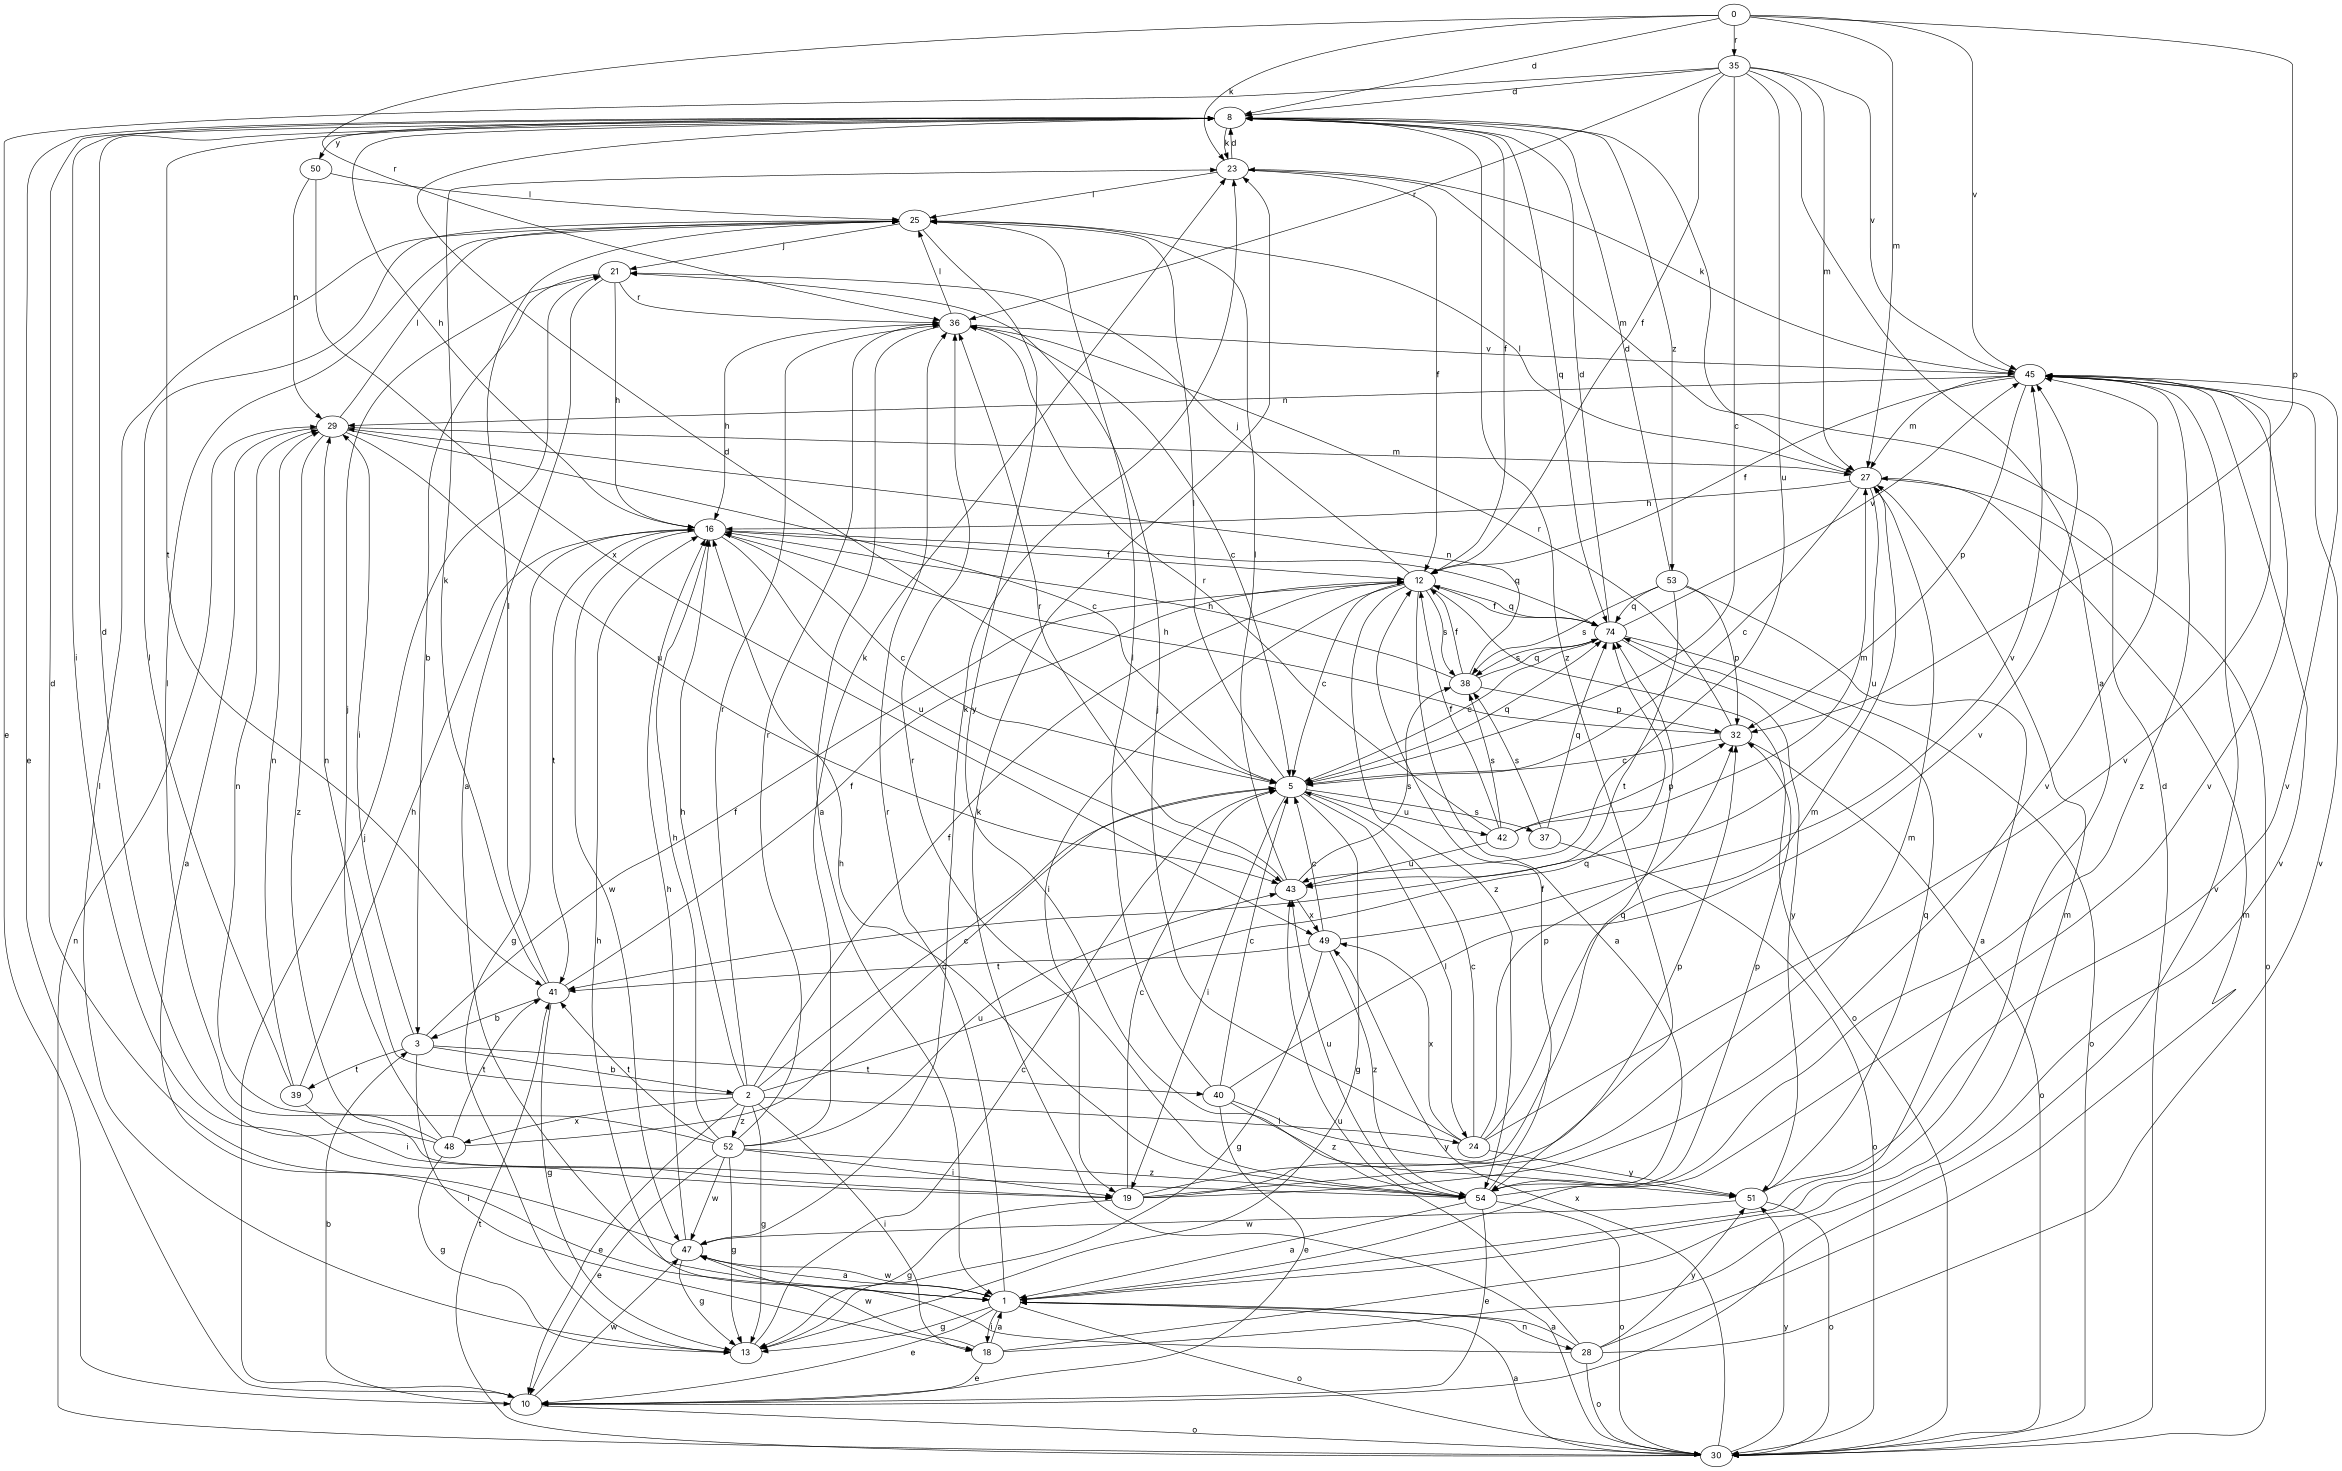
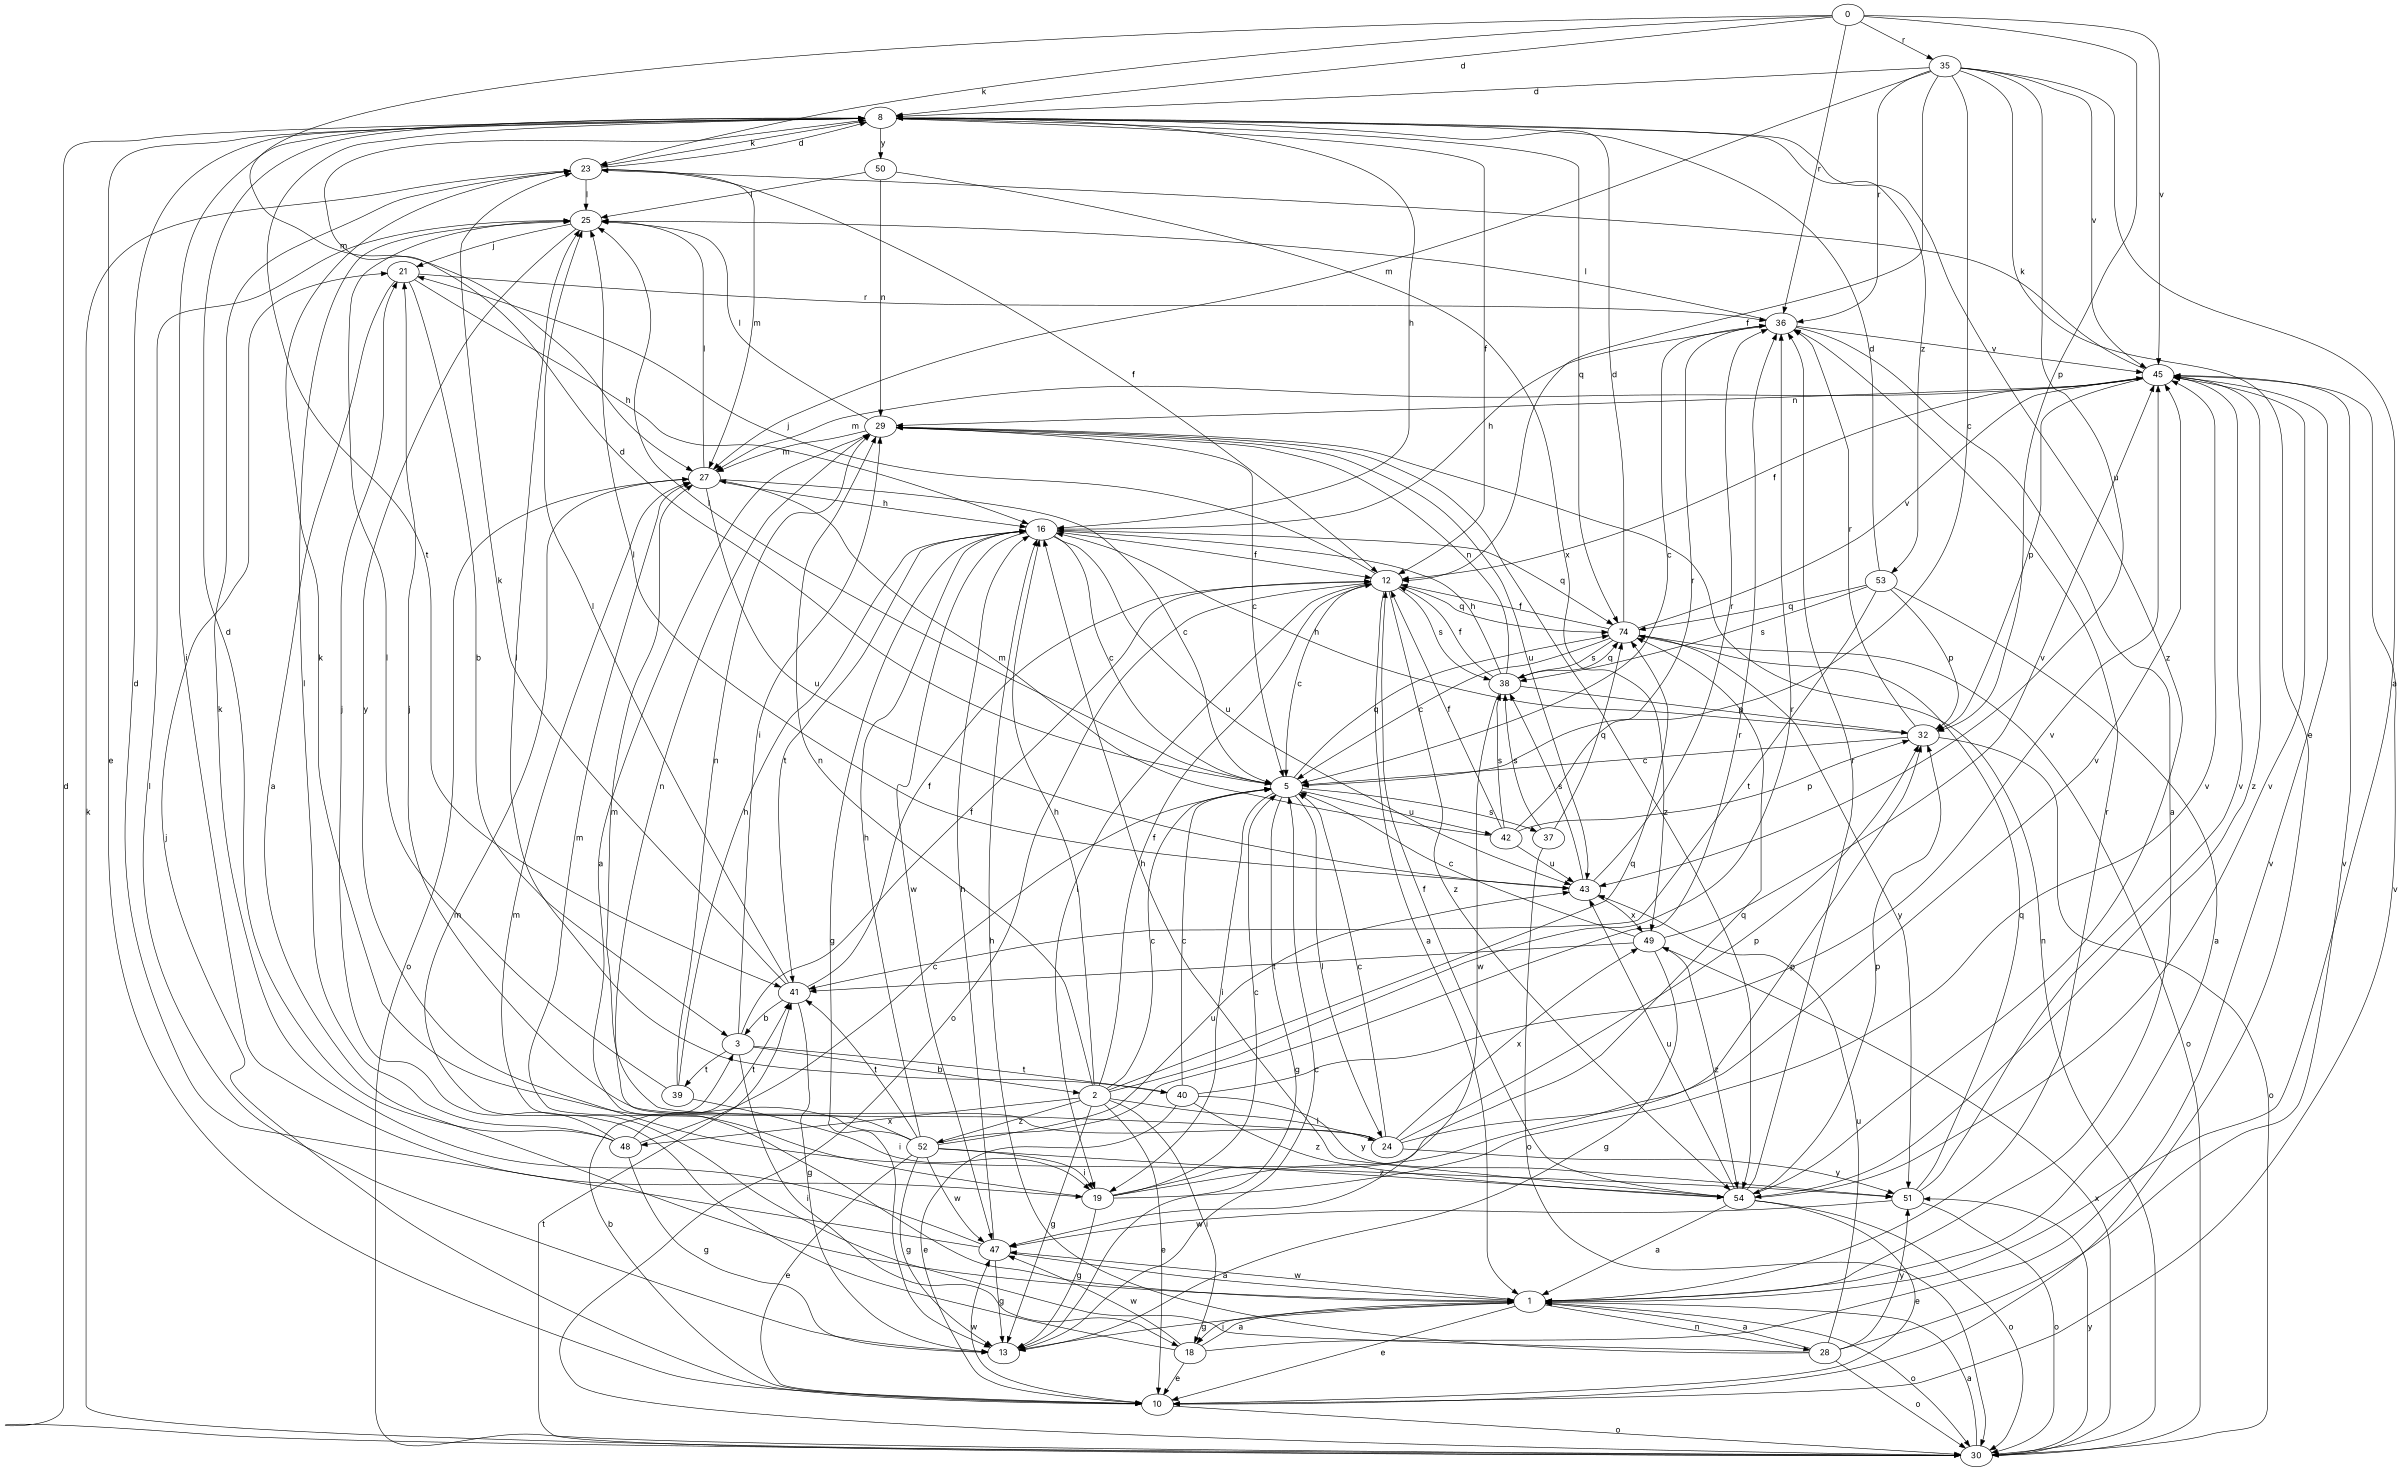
edge "38" -> "47": added, label "w"
